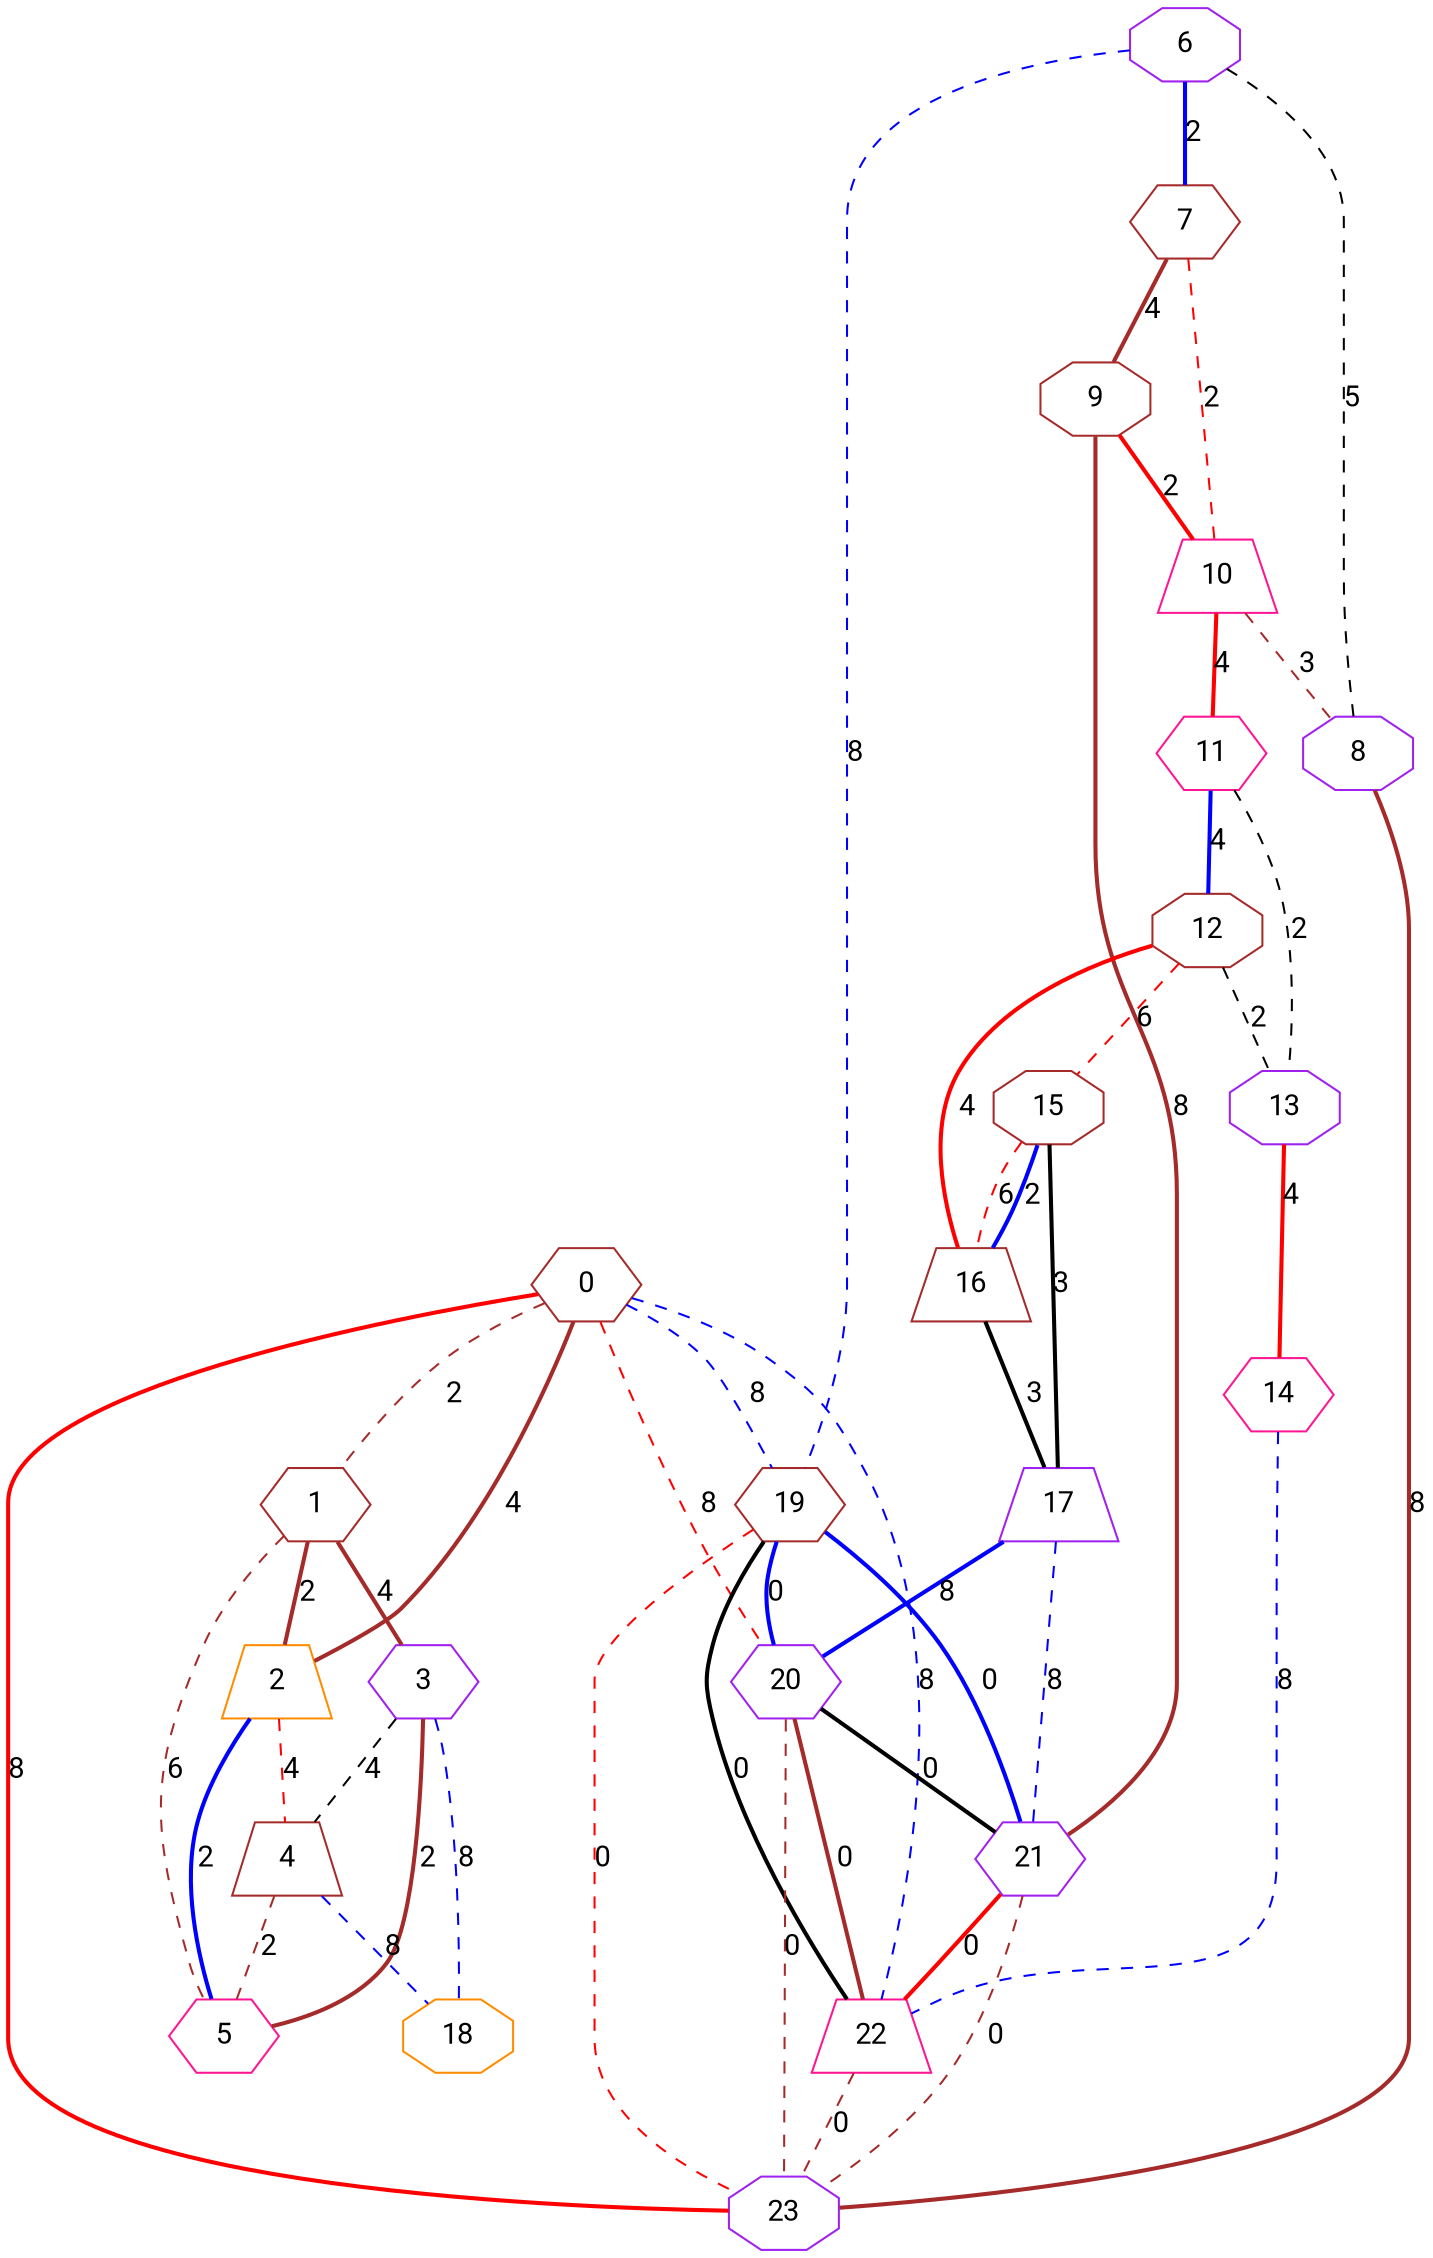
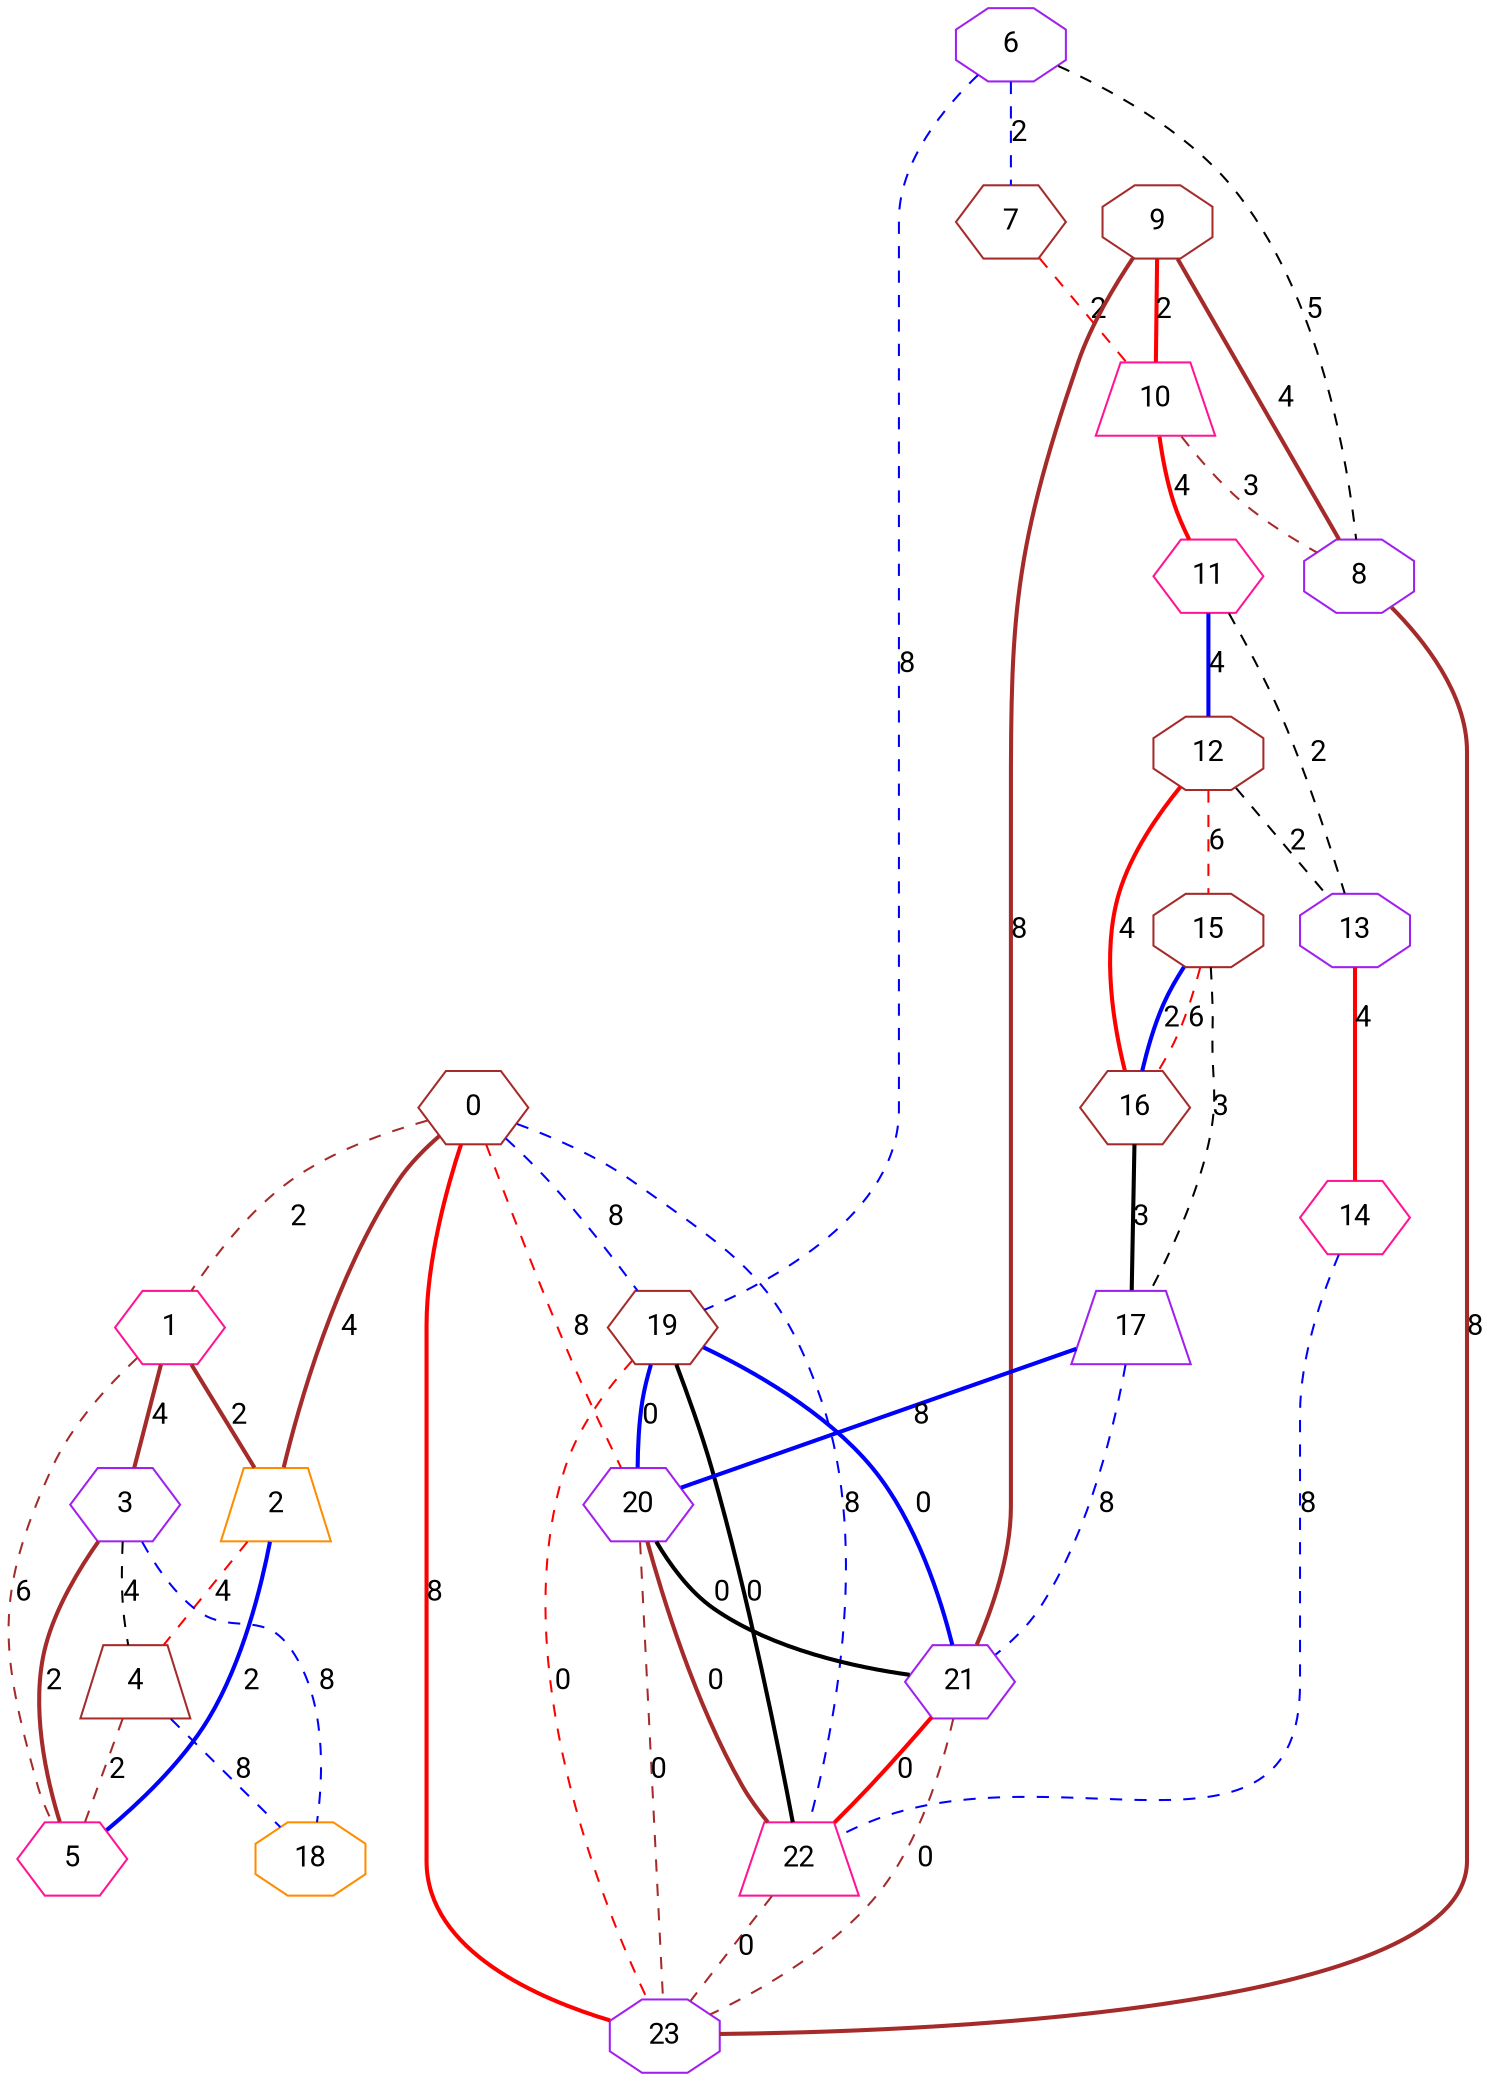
edge "6" -- "7": style bold -> dashed
edge "7" -- "9": now "8" -- "9"
node "16": shape trapezium -> hexagon
edge "15" -- "17": style bold -> dashed
node "1": color brown -> deeppink
